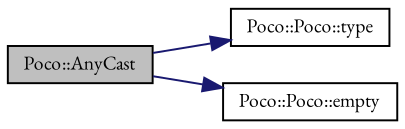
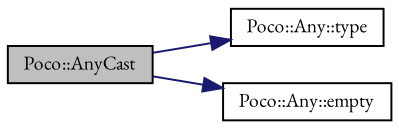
node "Poco::Poco::type": label "Poco::Poco::type" -> "Poco::Any::type"
node "Poco::Poco::empty": label "Poco::Poco::empty" -> "Poco::Any::empty"
